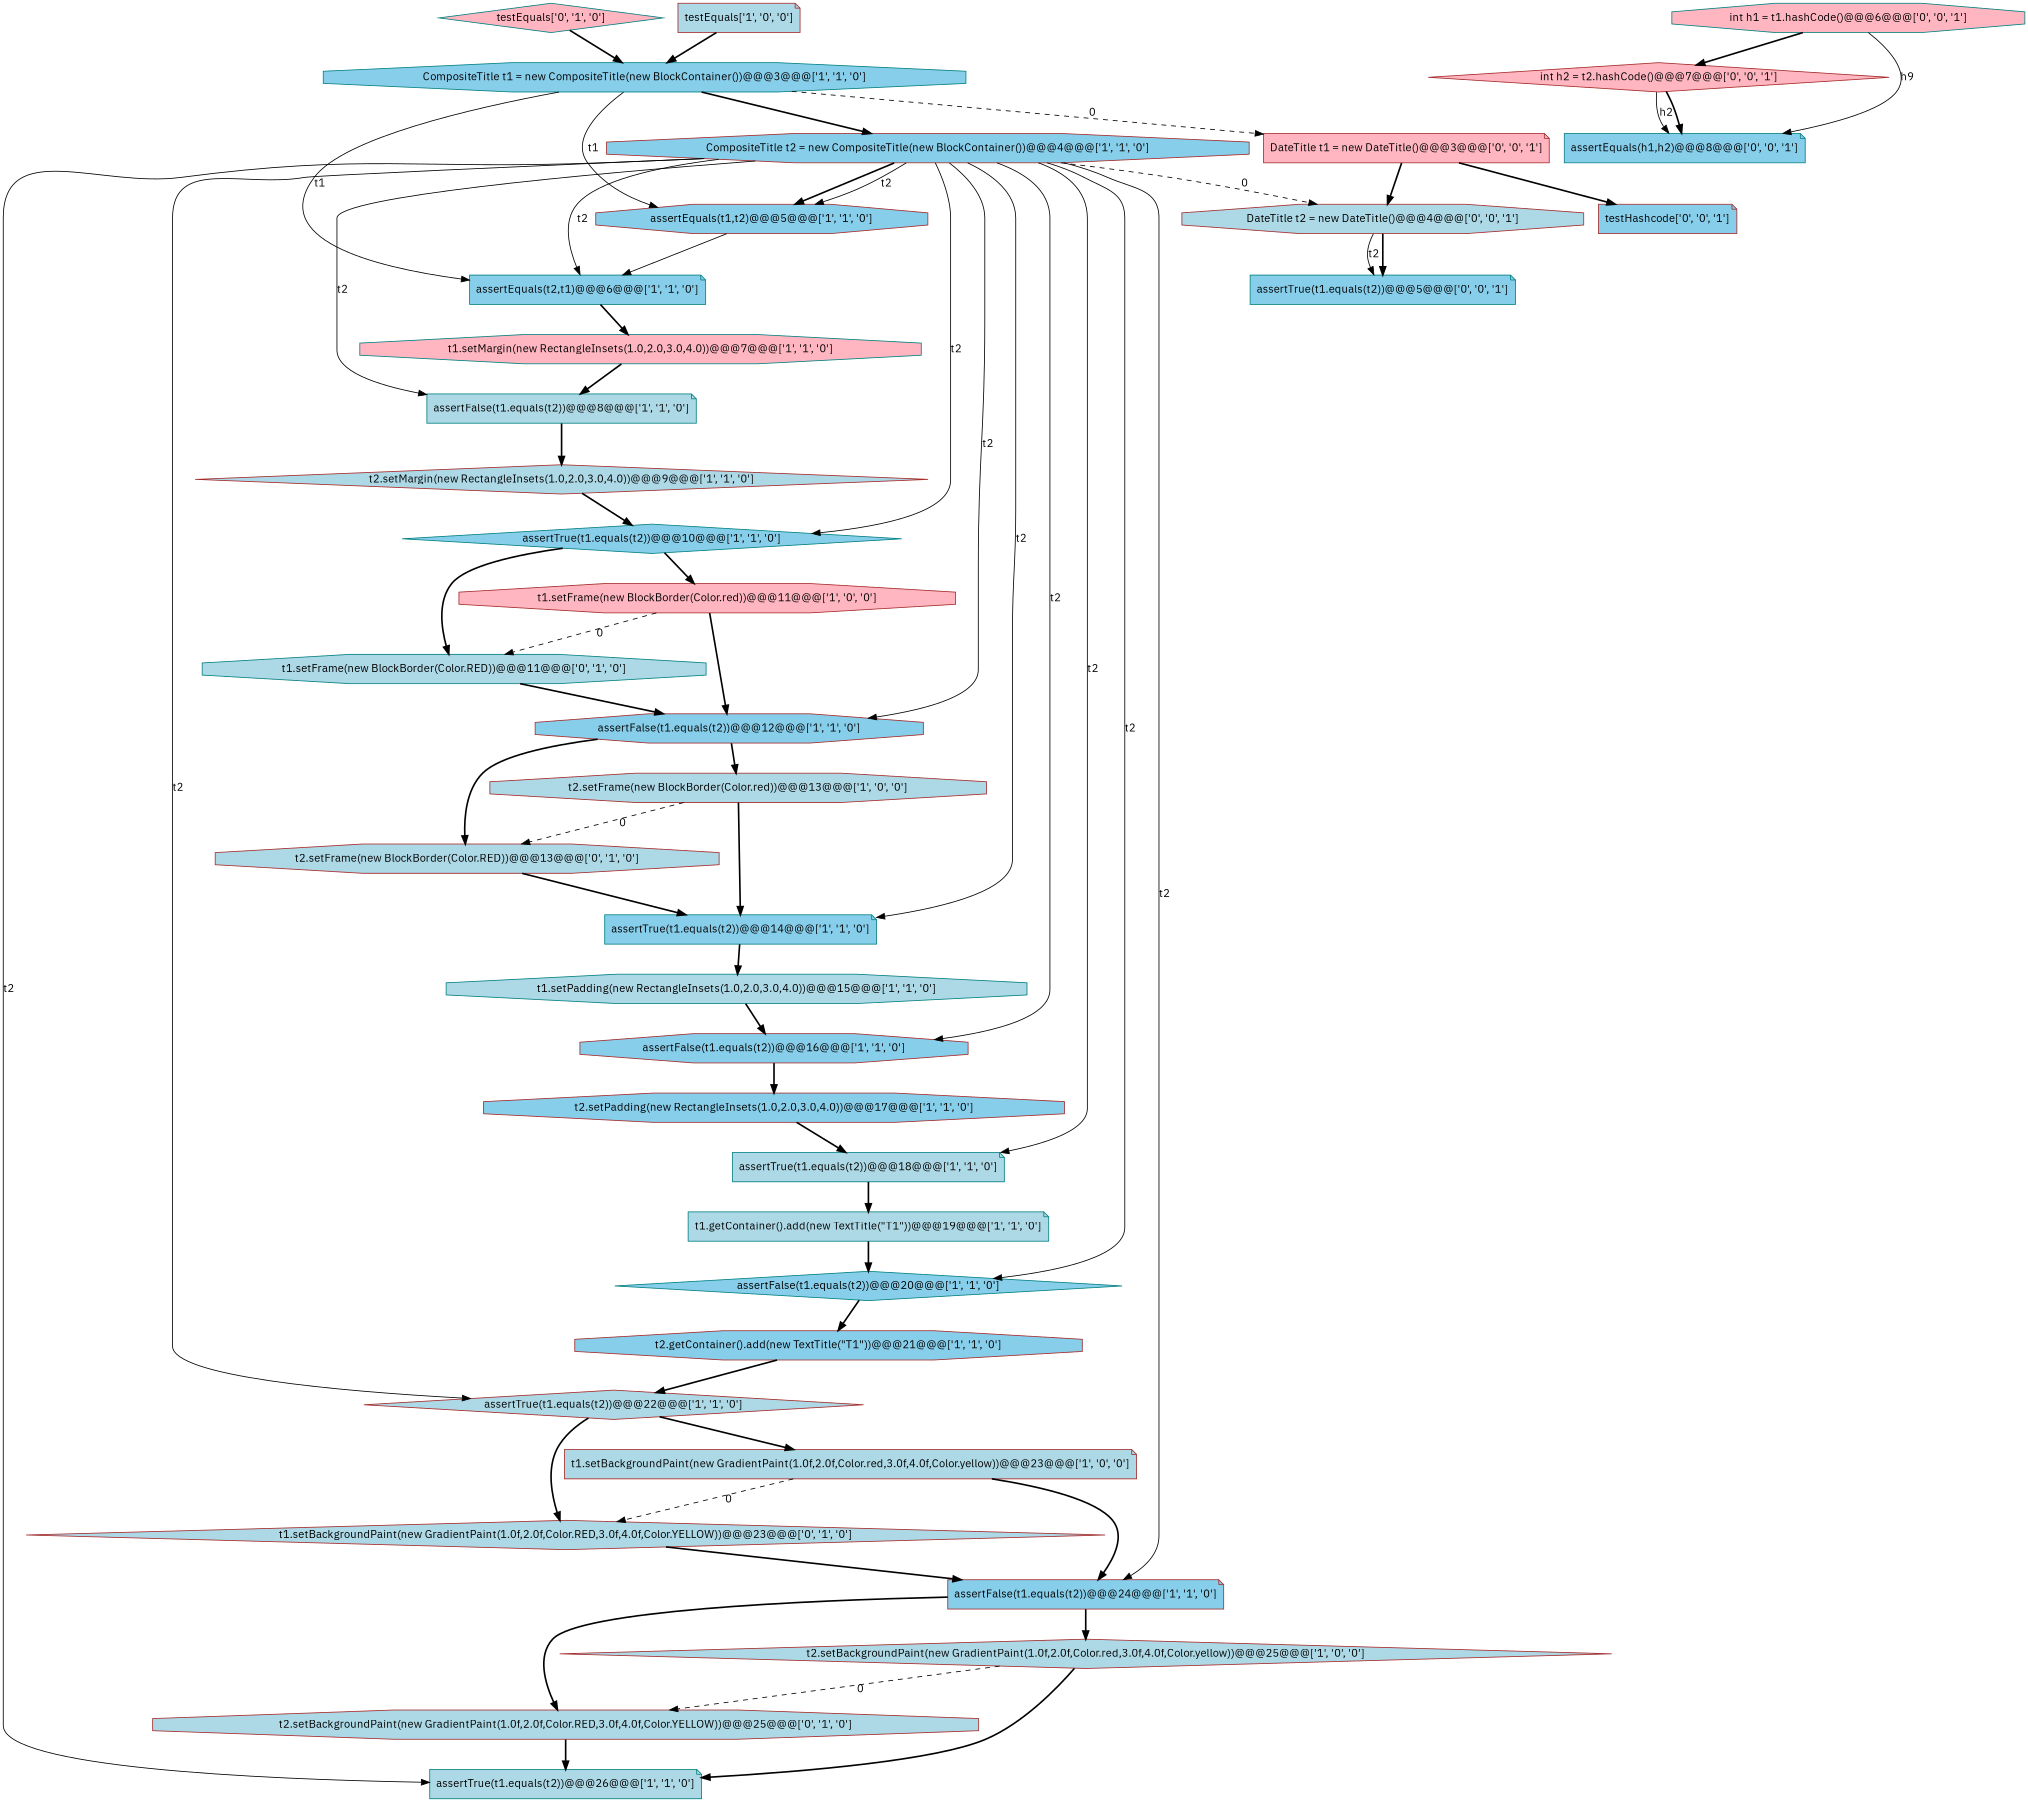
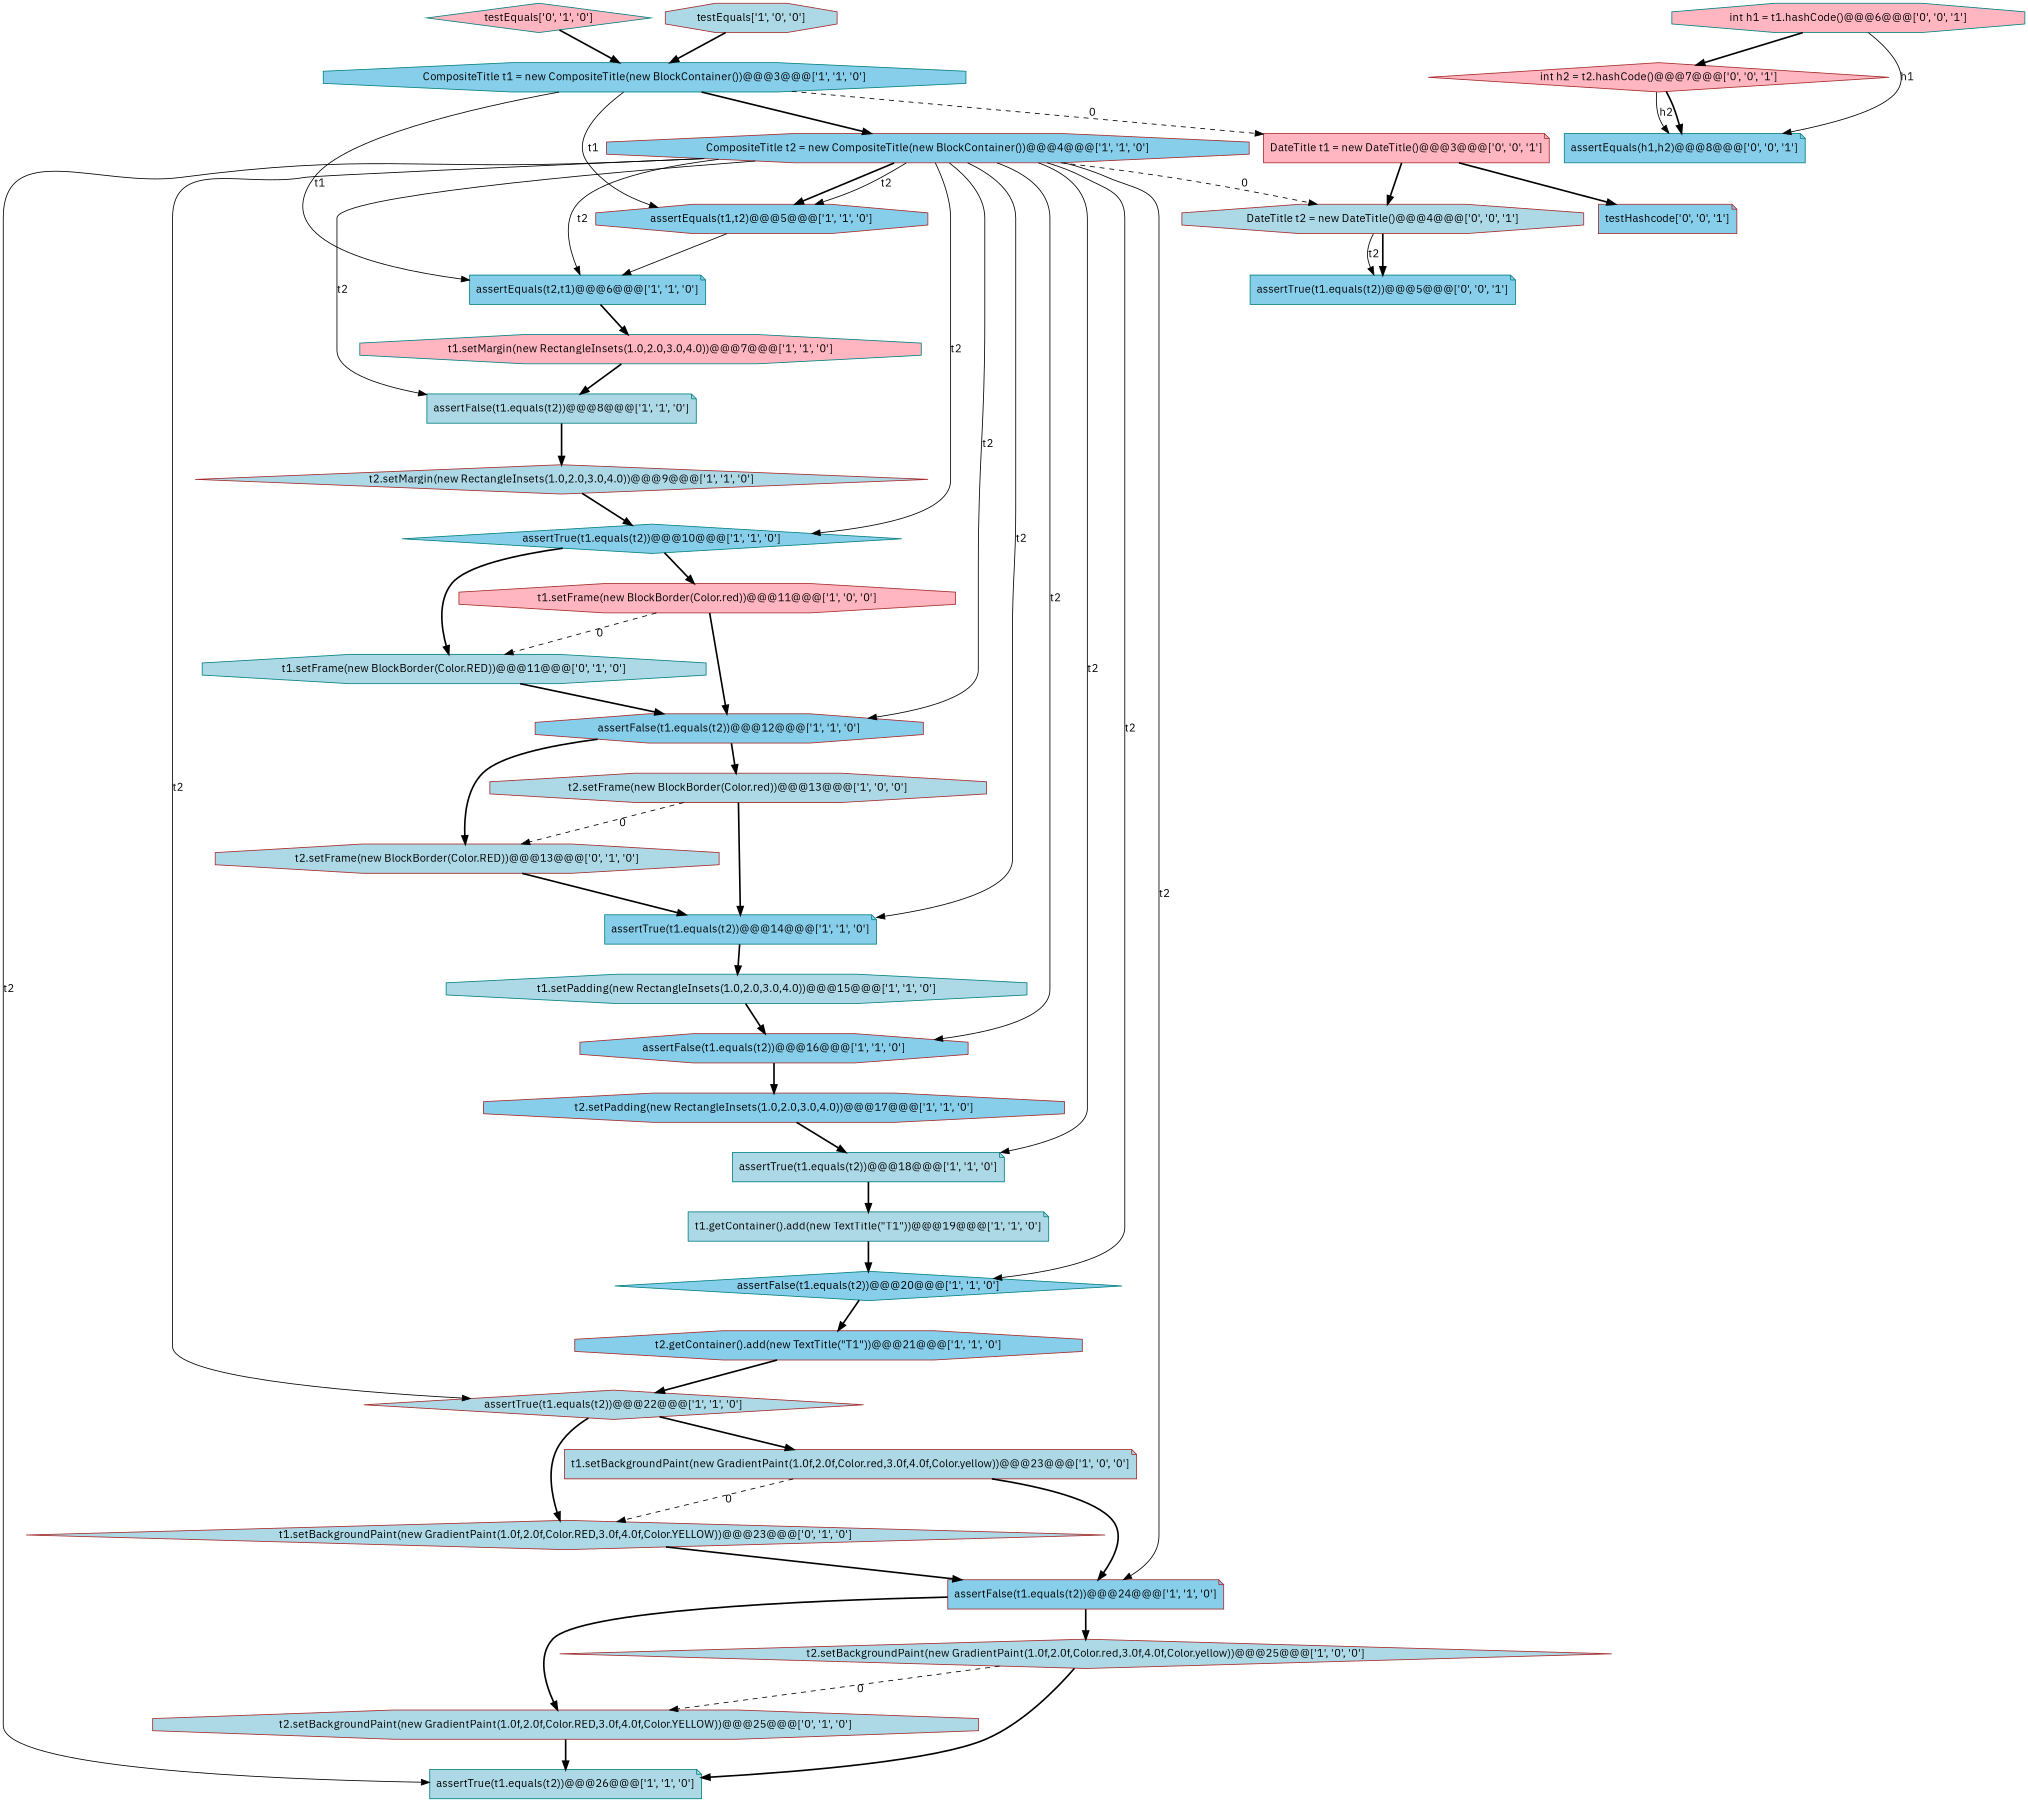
node "testEquals['1', '0', '0']": shape note -> octagon
edge "int h1 = t1.hashCode()@@@6@@@['0', '0', '1']" -> "assertEquals(h1,h2)@@@8@@@['0', '0', '1']": label "h9" -> "h1"
